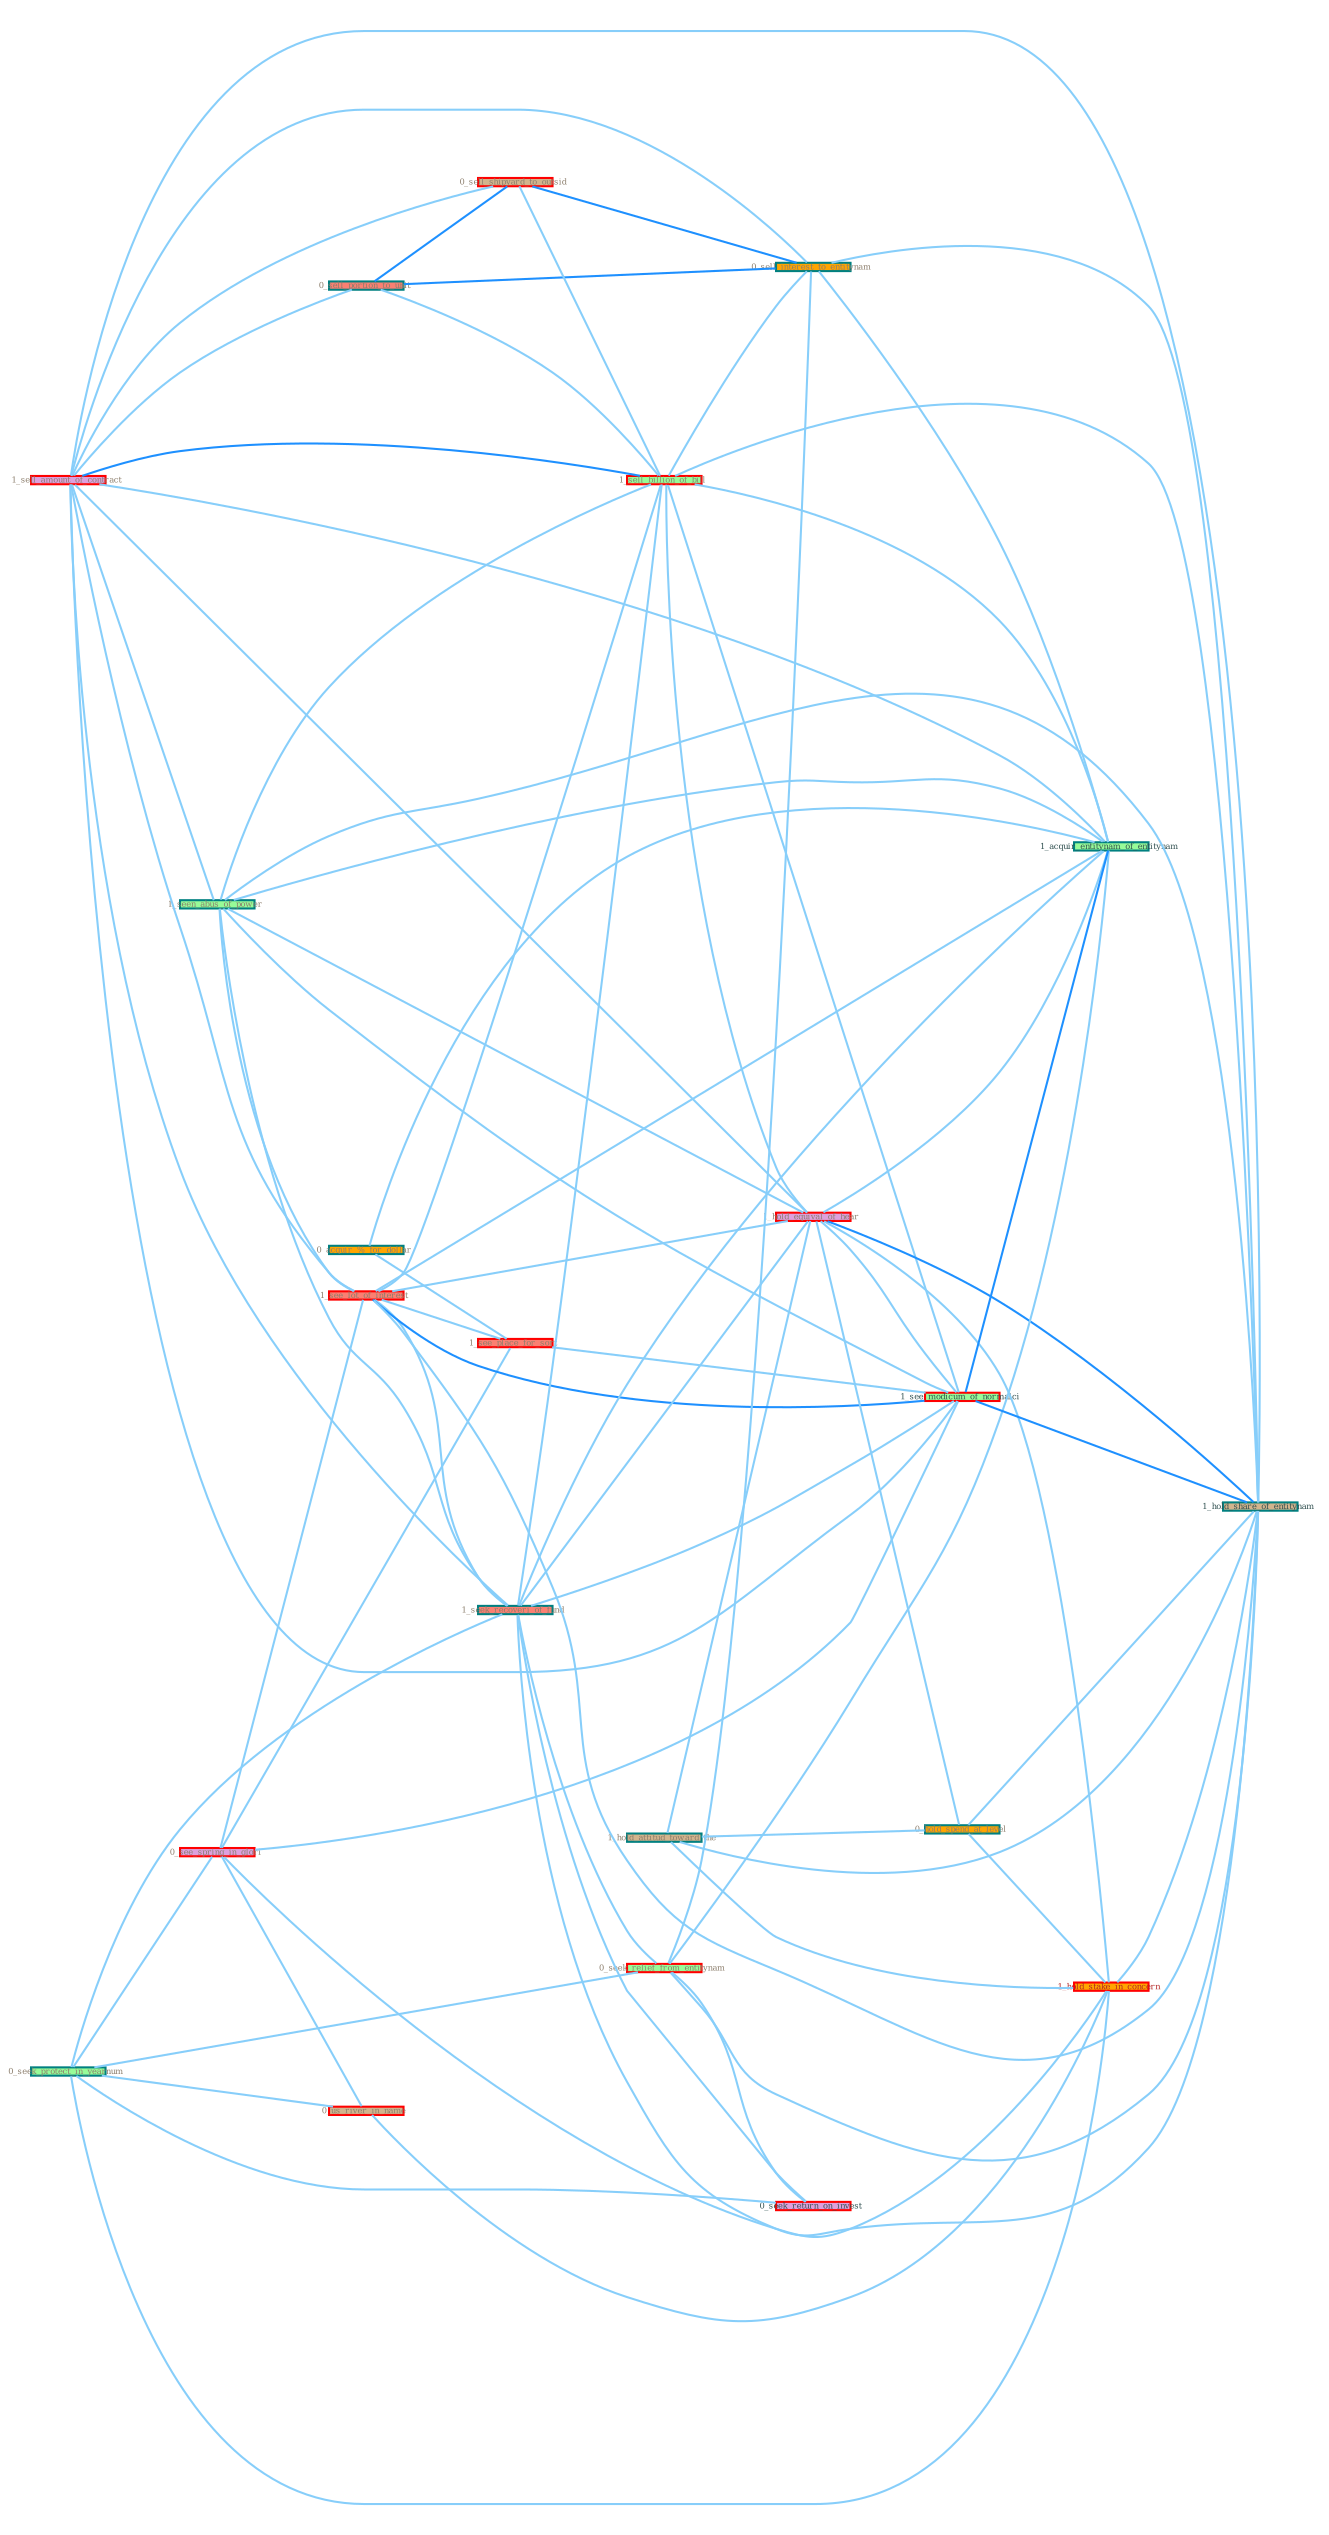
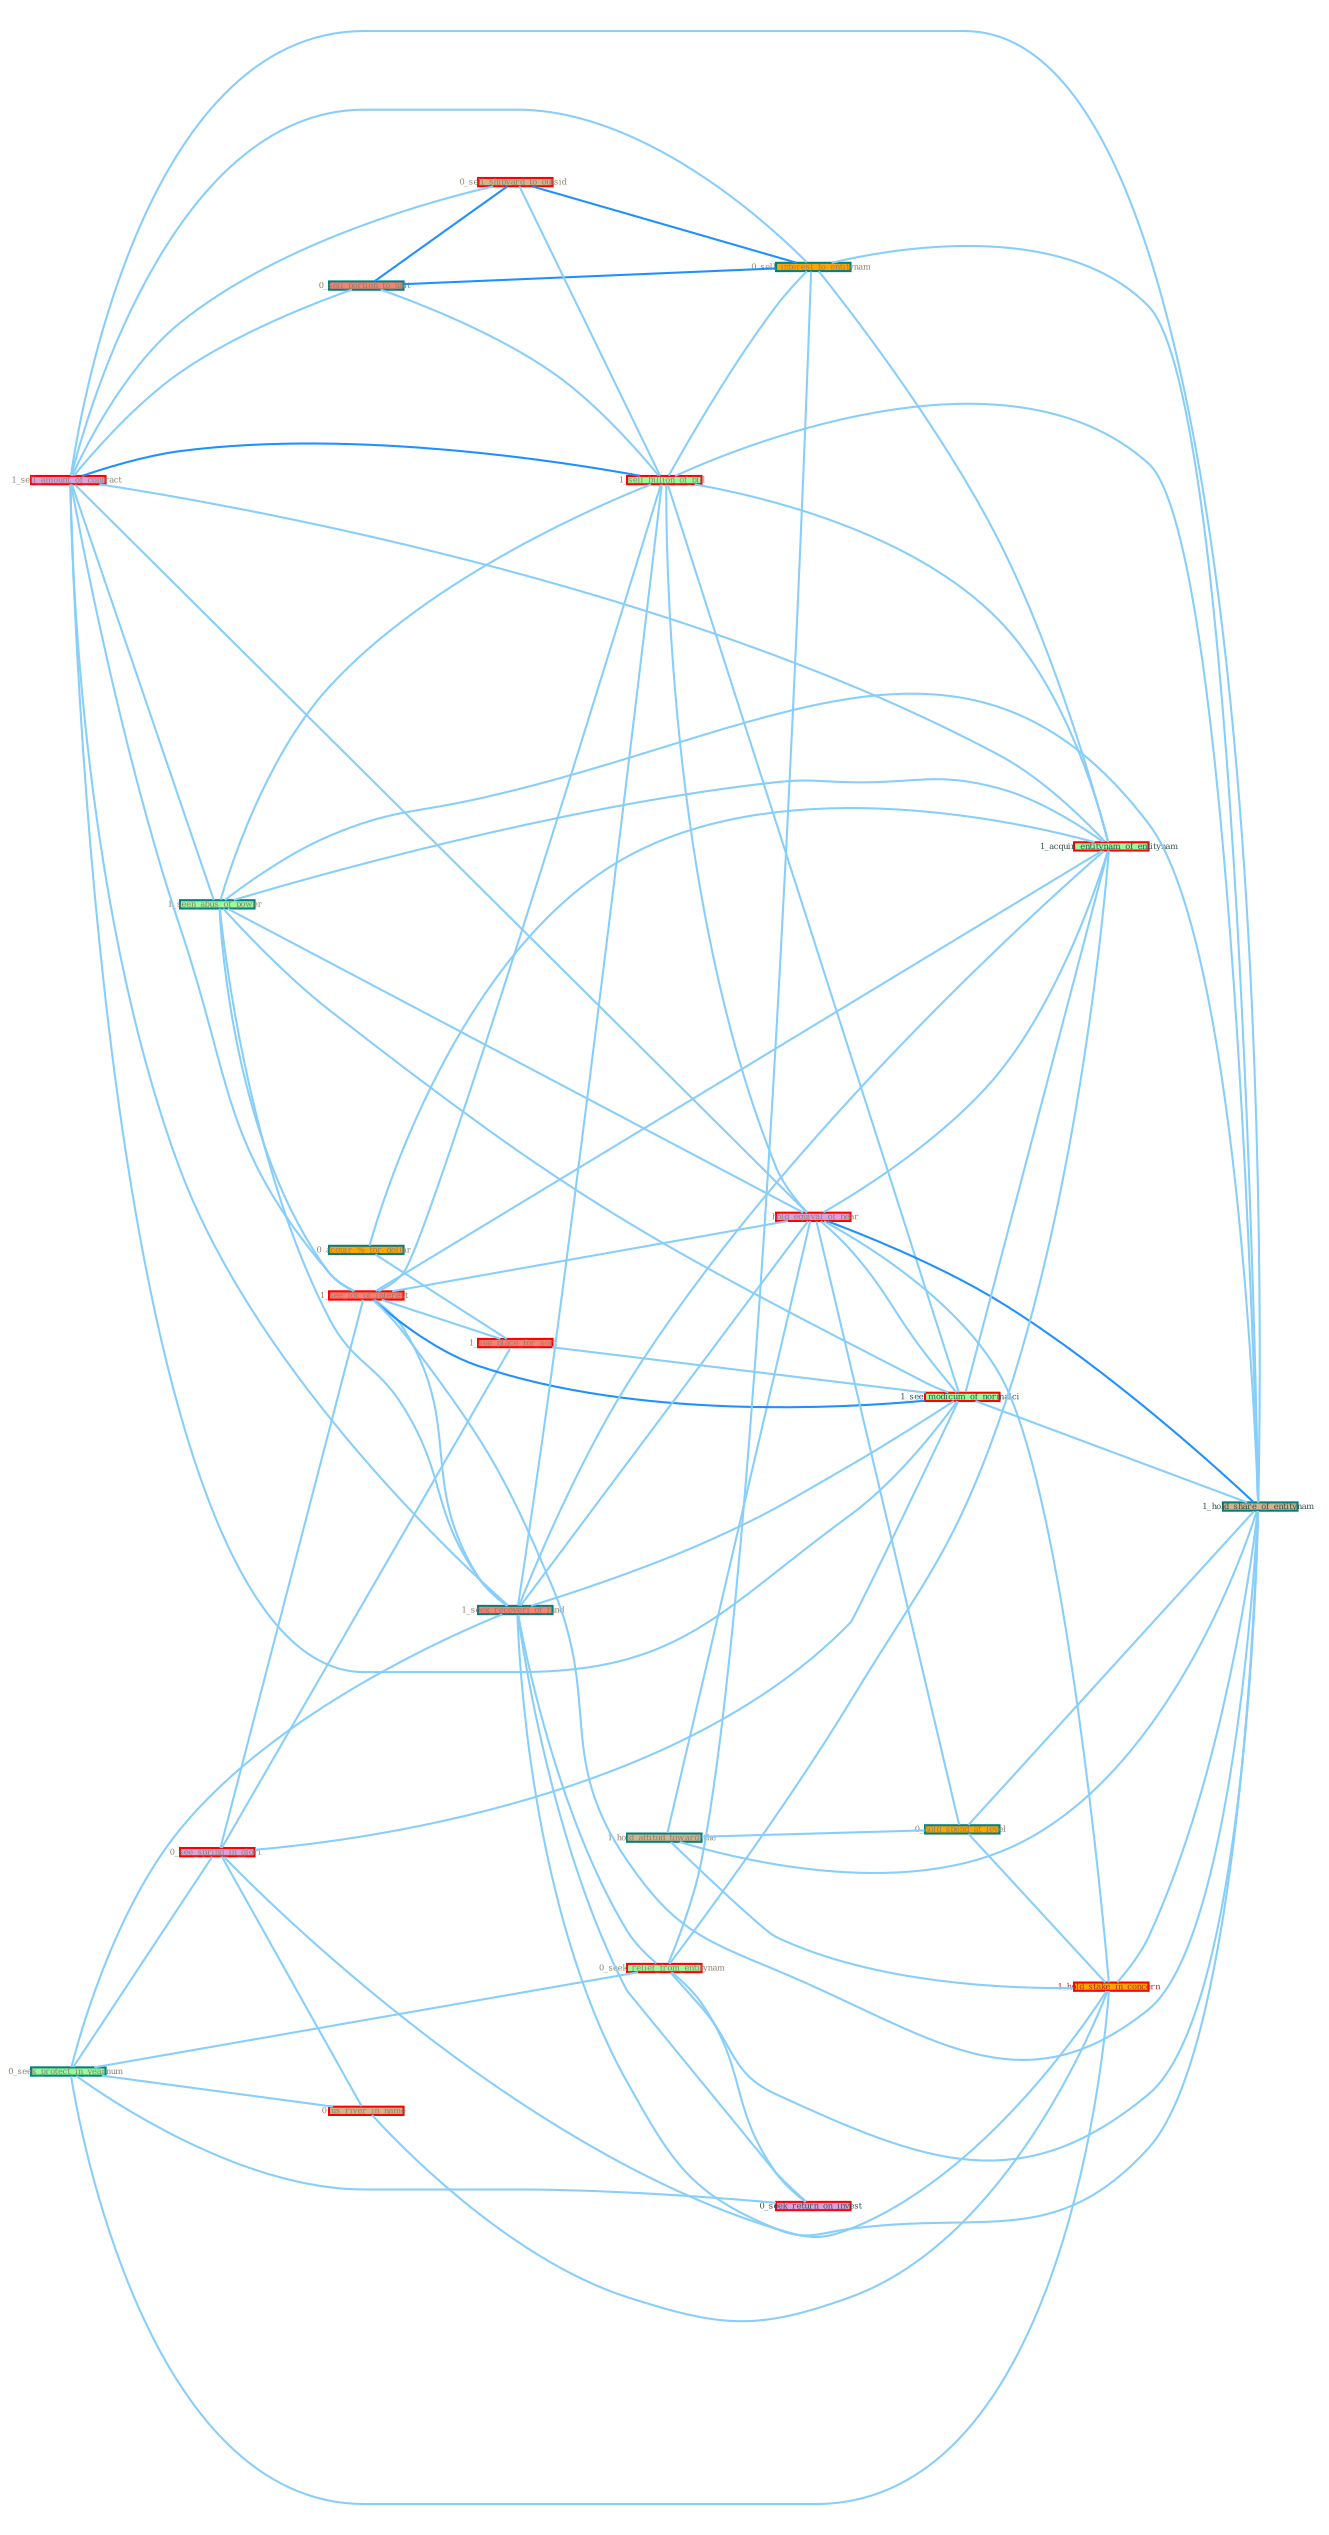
node "1_acquir_entitynam_of_entitynam": color teal -> red
edge "1_acquir_entitynam_of_entitynam" -- "1_see_modicum_of_normalci": color #1e90ff -> #87cefa
edge "1_see_modicum_of_normalci" -- "1_hold_share_of_entitynam": color #1e90ff -> #87cefa
